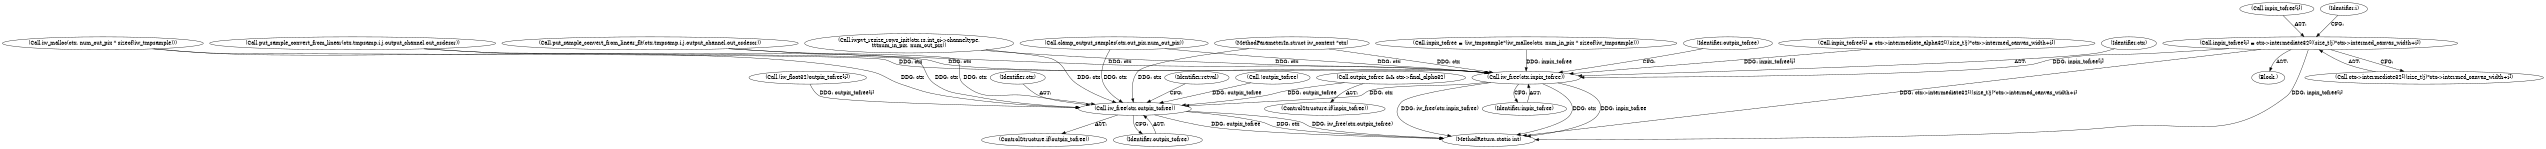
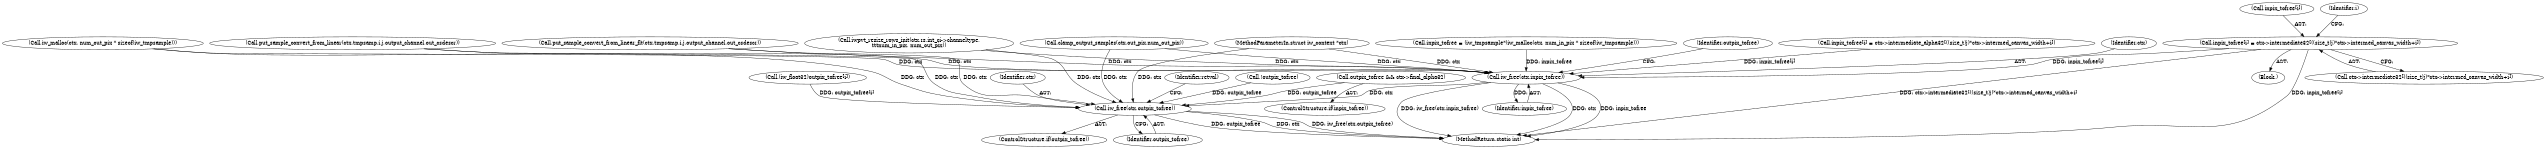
edge "(Call,iw_free(ctx,inpix_tofree))" -> "(Identifier,inpix_tofree)": label "CFG: " -> "DDG: "
